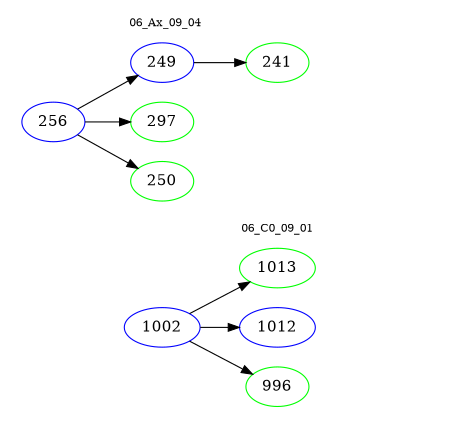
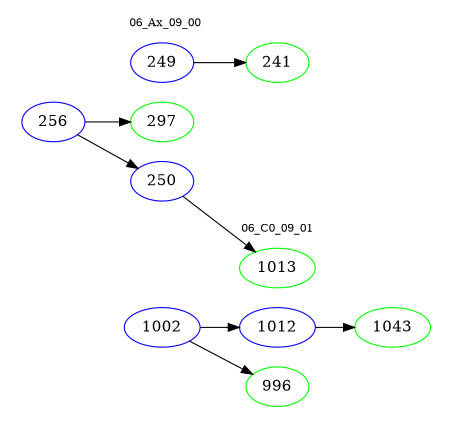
cluster "06_Ax_09_04": label "06_Ax_09_04" -> "06_Ax_09_00"
edge "256" -> "249": removed
node "250": color green -> blue
edge "1002" -> "1013": now "250" -> "1013"
node "1043": added
